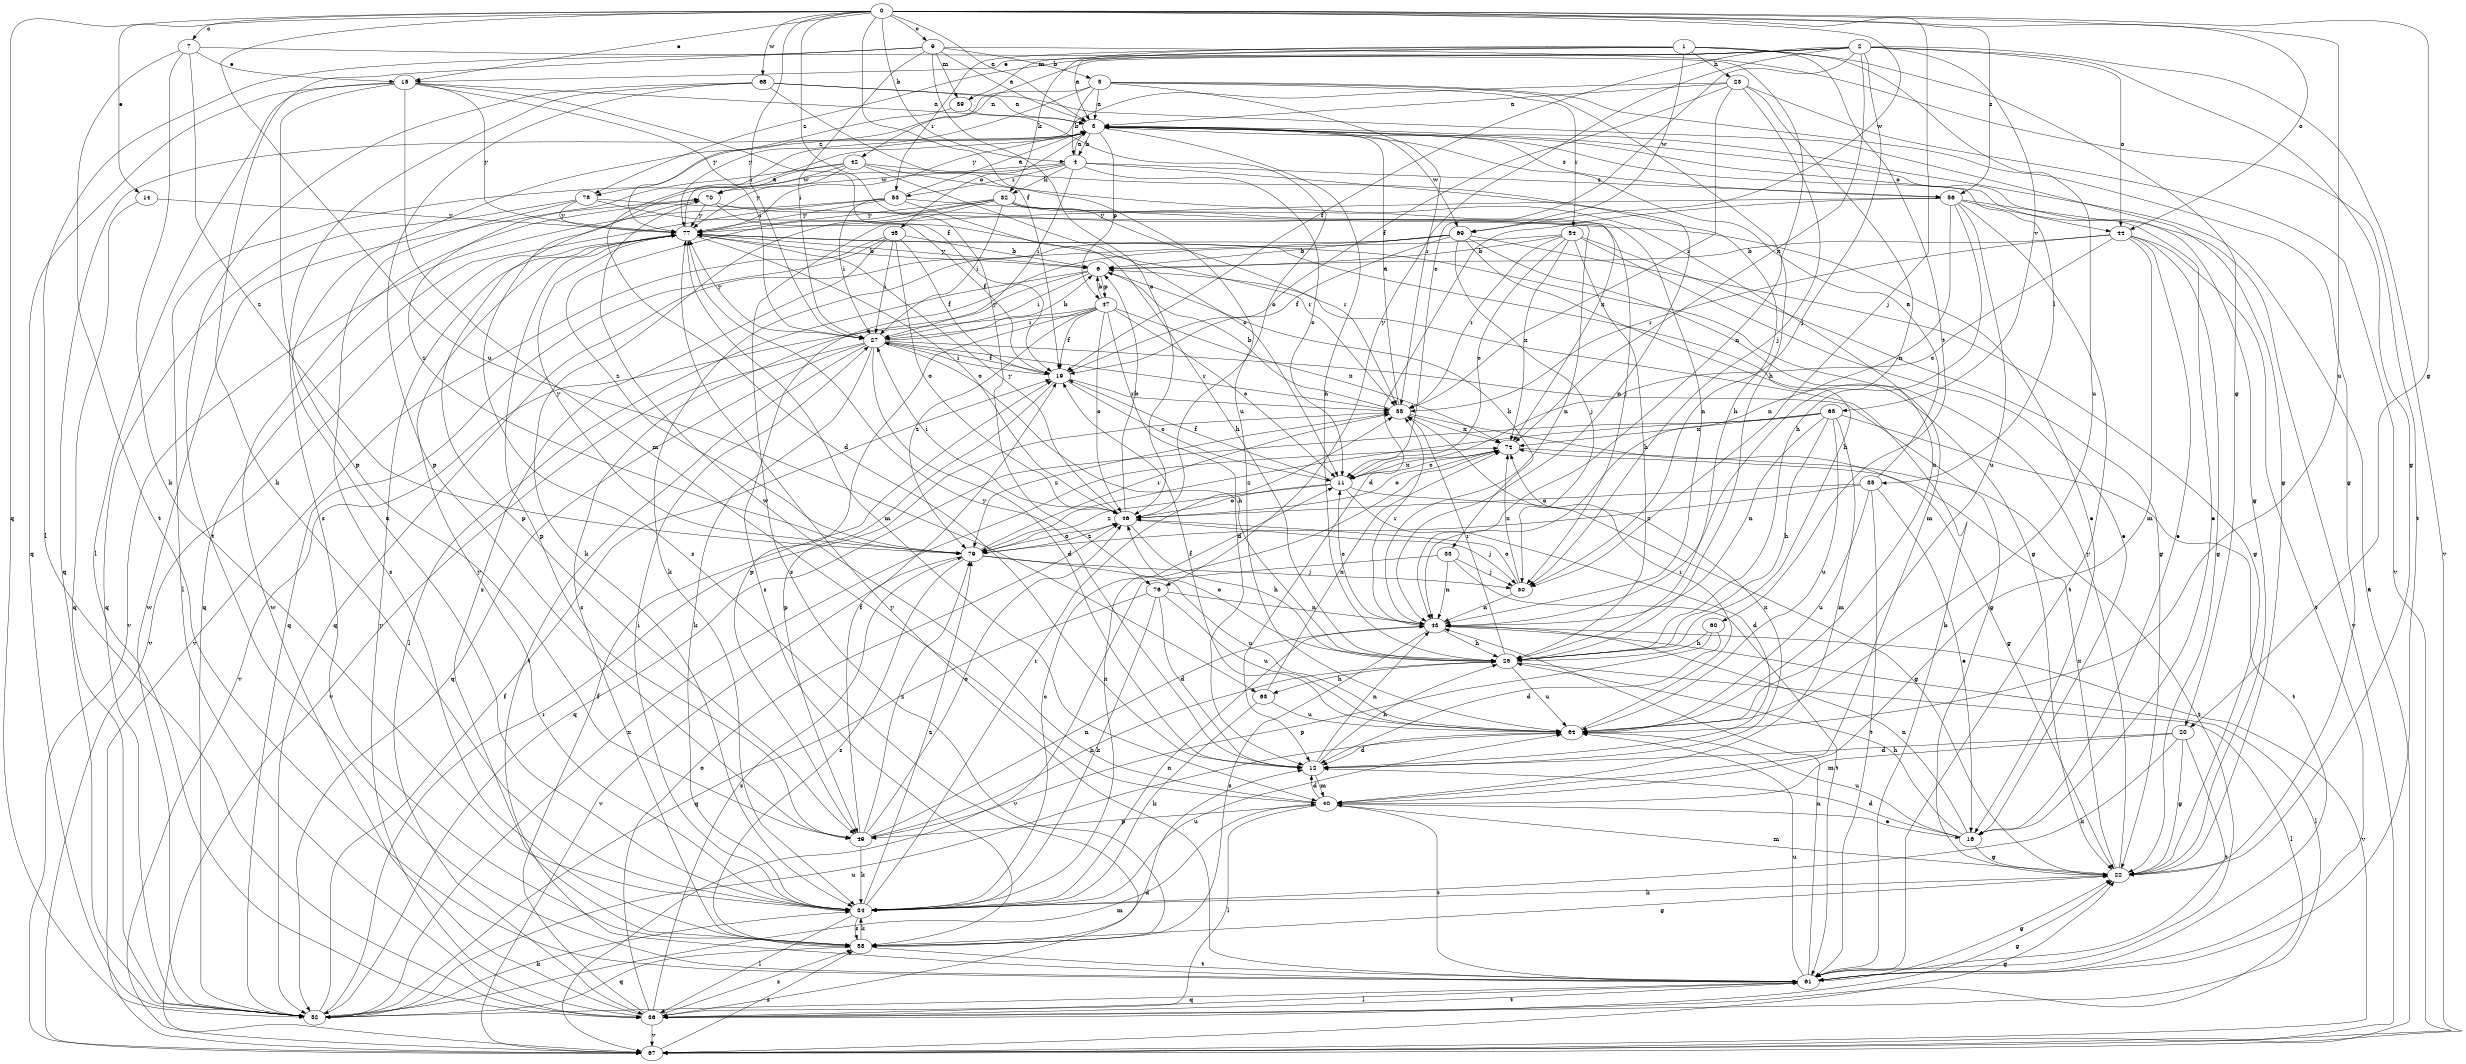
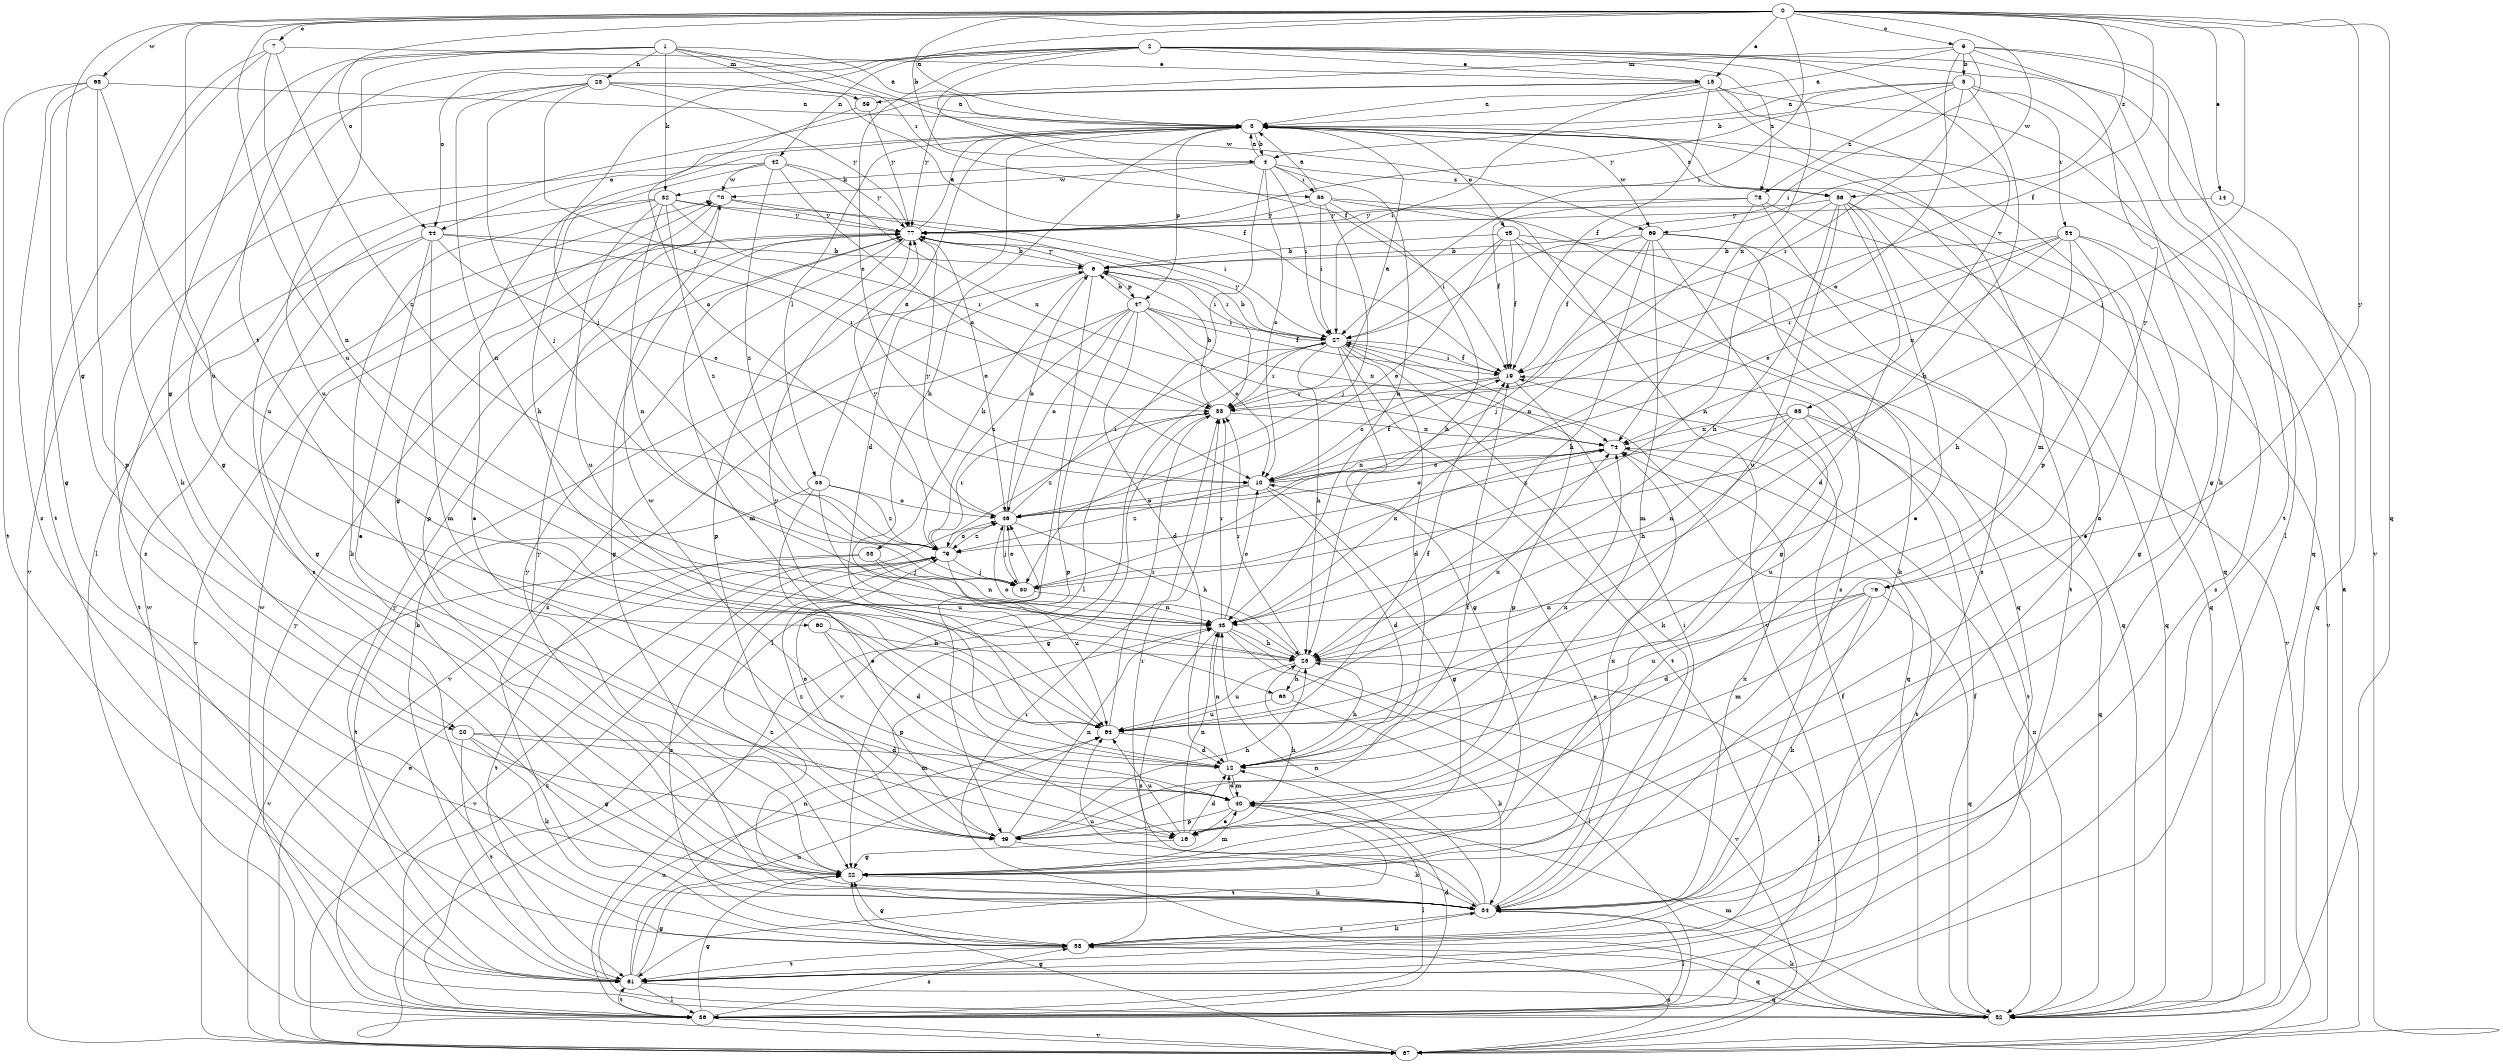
node "11": label "11" -> "10"
edge "65" -> "40": now "76" -> "40"
edge "36" -> "79": label "s" -> "z"
